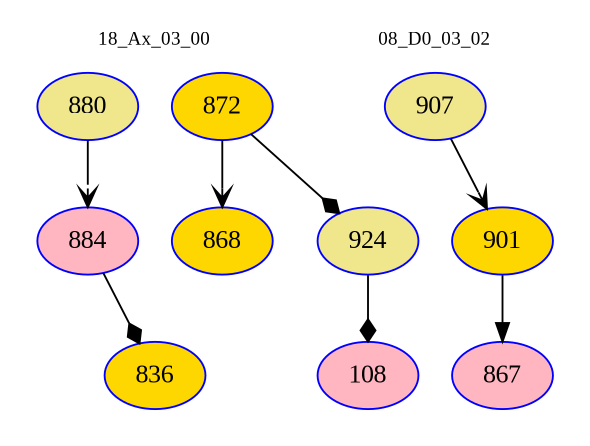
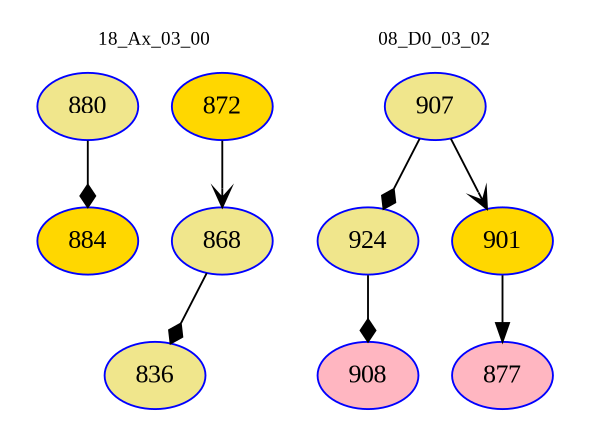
edge "872" -> "924": now "907" -> "924"
edge "880" -> "884": arrowhead vee -> diamond
node "884": fillcolor lightpink -> gold
node "868": fillcolor gold -> khaki
edge "884" -> "836": now "868" -> "836"
node "836": fillcolor gold -> khaki
node "108": label "108" -> "908"
node "867": label "867" -> "877"
